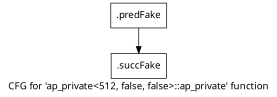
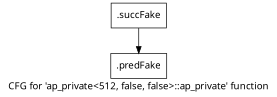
edge ".predFake" -> ".succFake": reversed
